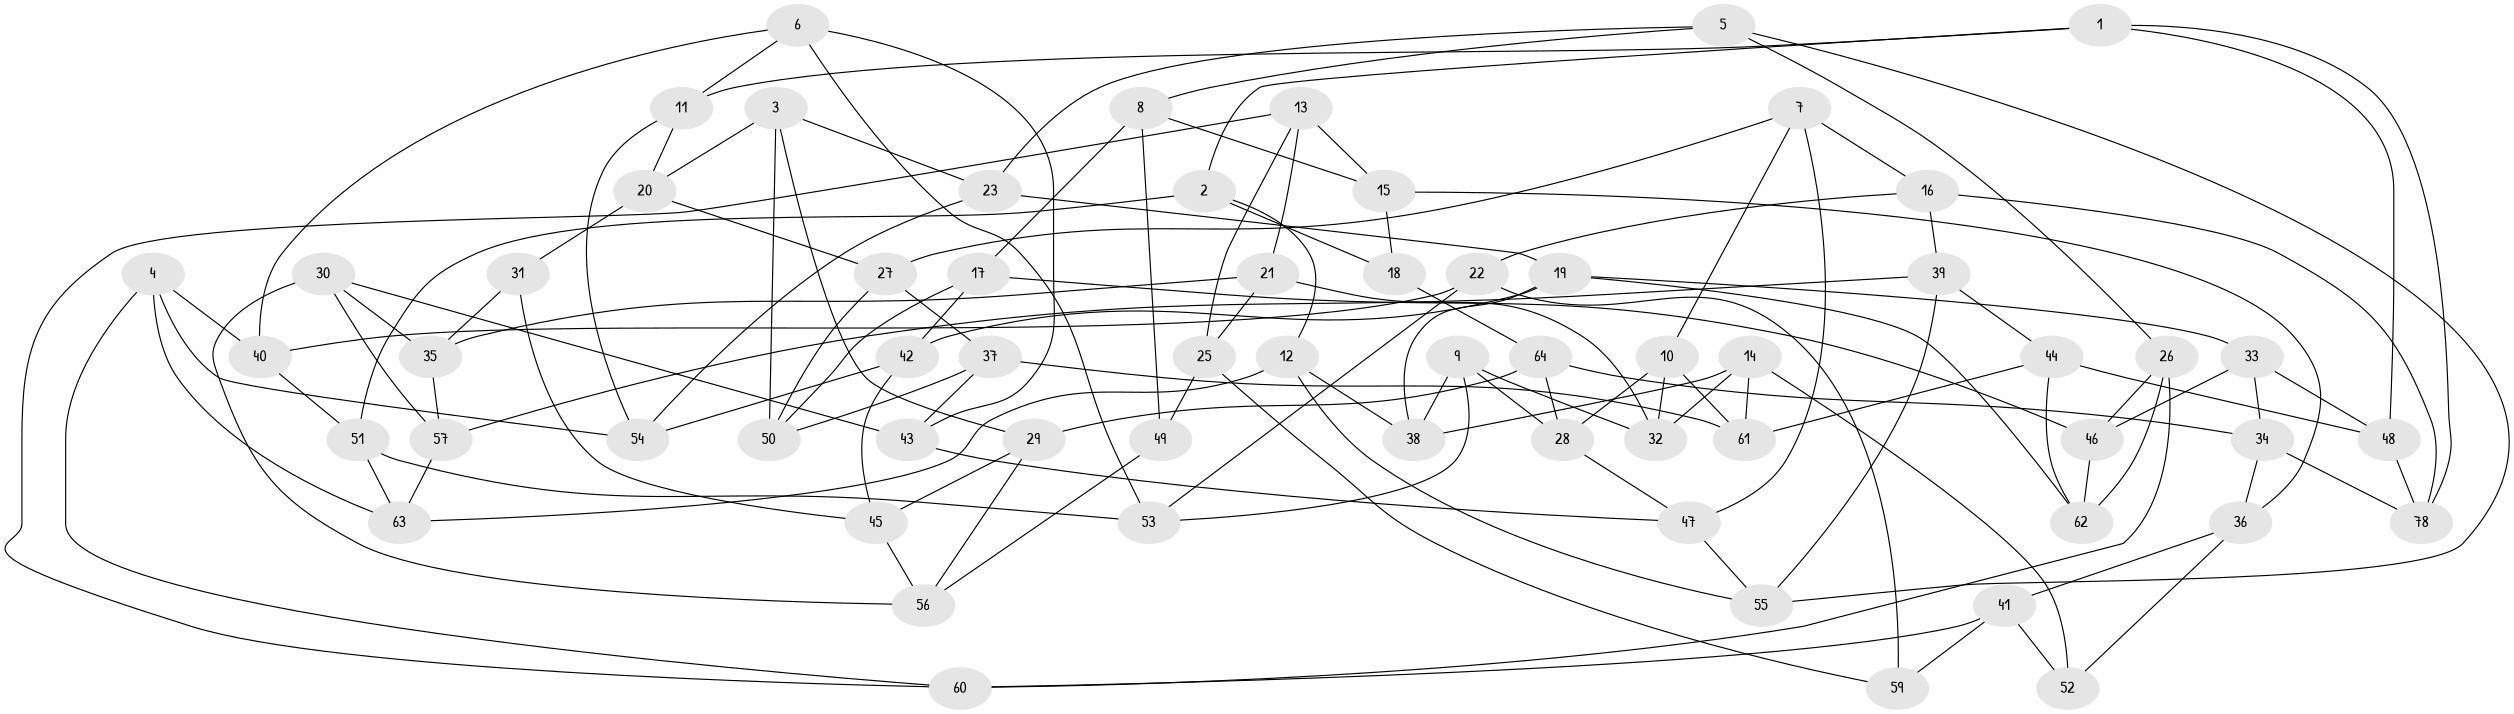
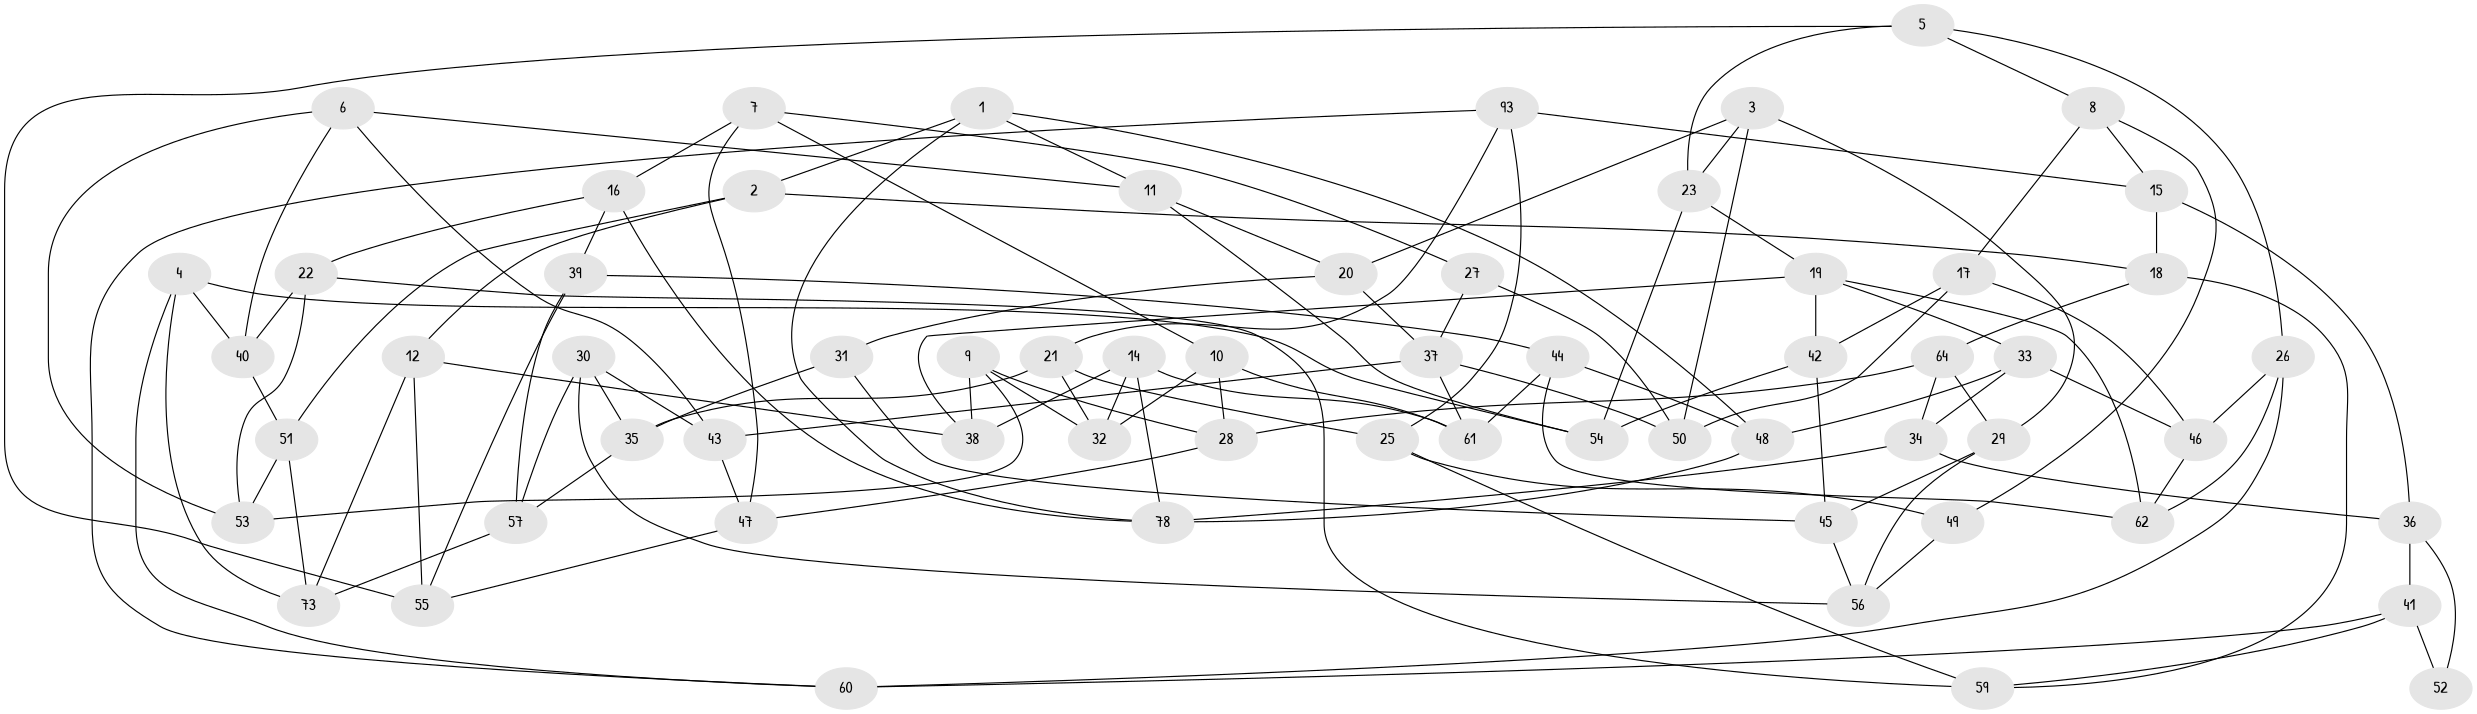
node "13": label "13" -> "93"
edge "20" -- "27": now "20" -- "37"
edge "14" -- "52": now "14" -- "78"
node "63": label "63" -> "73"
edge "18" -- "59": added
